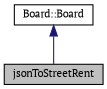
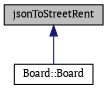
edge "jsonToStreetRent" -> "Board::Board": reversed
